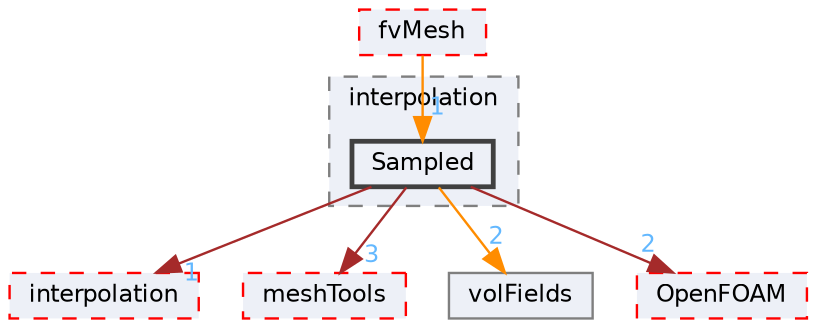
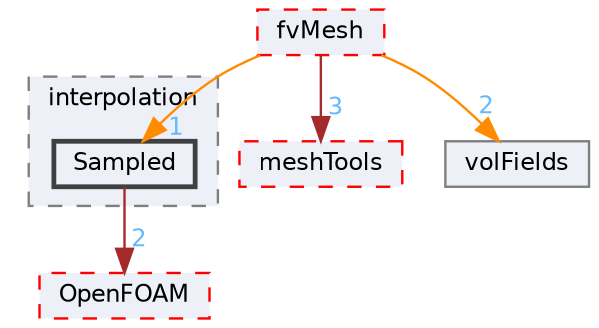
edge "Sampled" -> "meshTools": now "fvMesh" -> "meshTools"
edge "Sampled" -> "volFields": now "fvMesh" -> "volFields"
node "interpolation": removed
